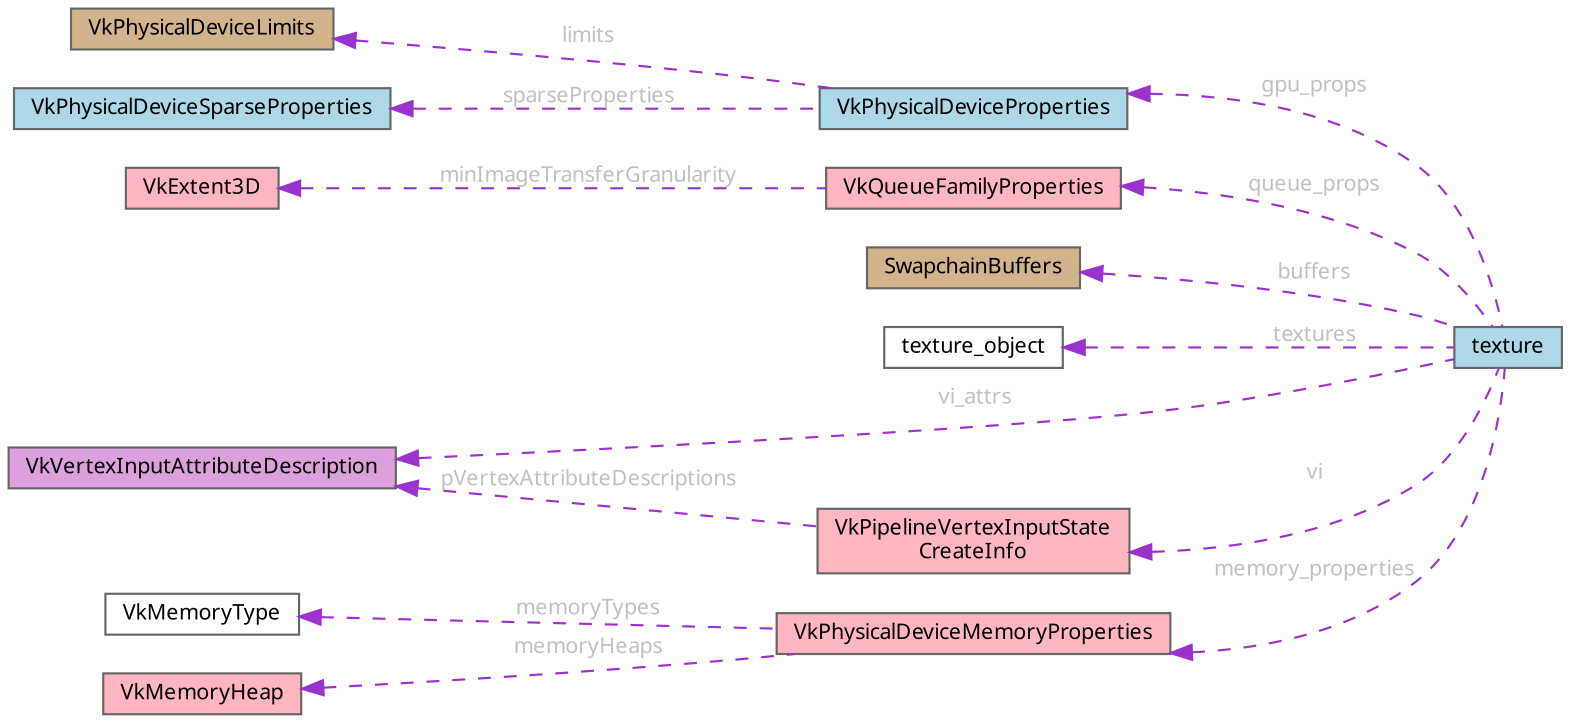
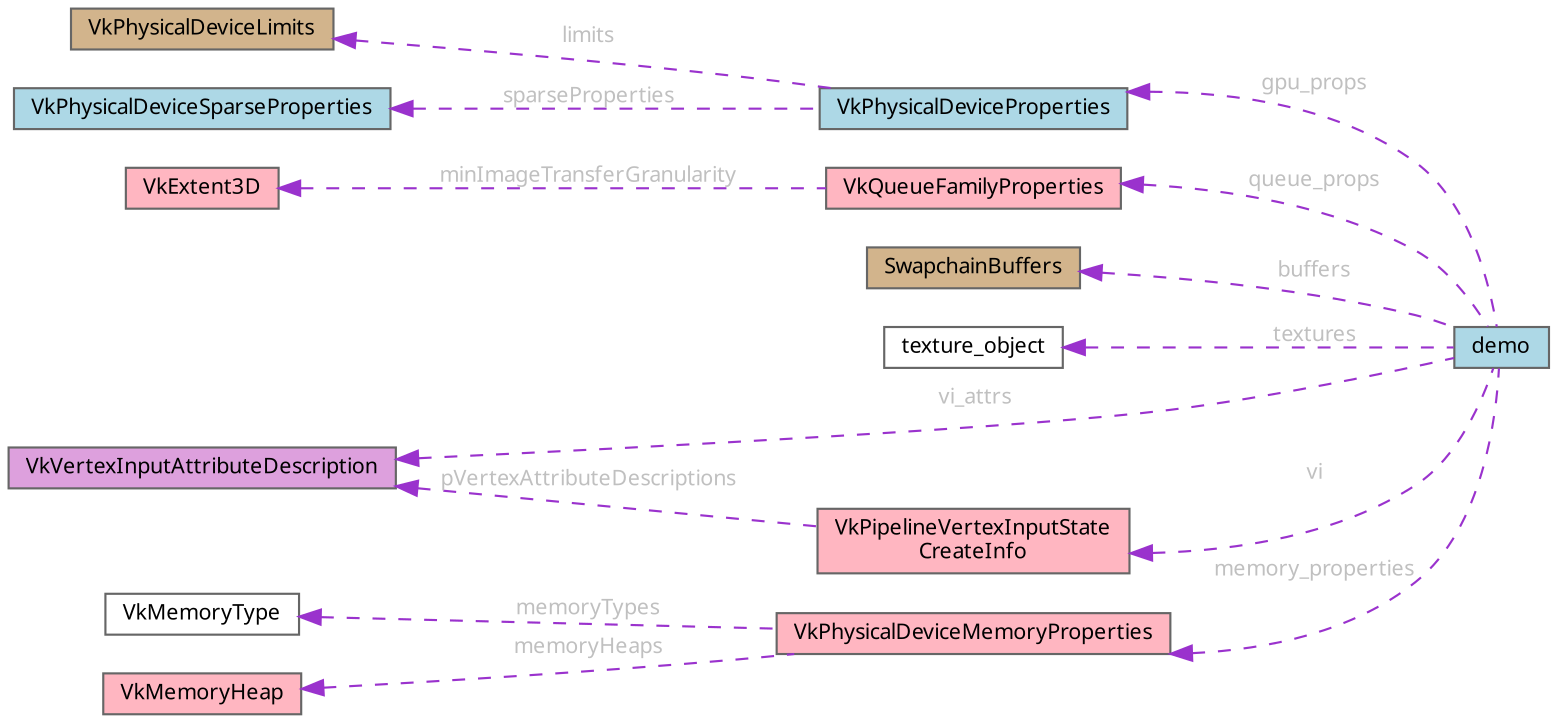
node "texture": label "texture" -> "demo"
